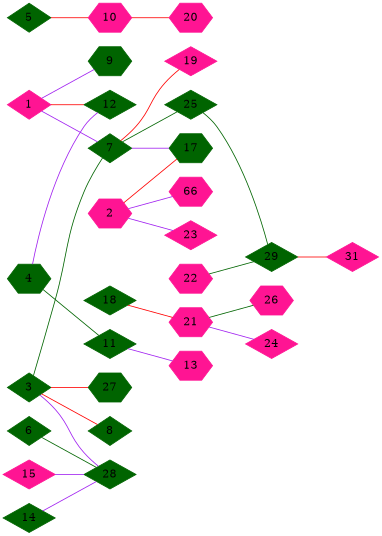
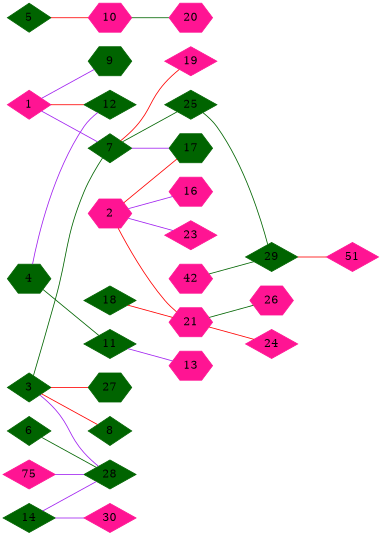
edge "10" -- "20": color red -> darkgreen
node "66": label "66" -> "16"
node "31": label "31" -> "51"
edge "2" -- "21": added
node "22": label "22" -> "42"
edge "21" -- "24": color purple -> red
node "15": label "15" -> "75"
node "30": added
